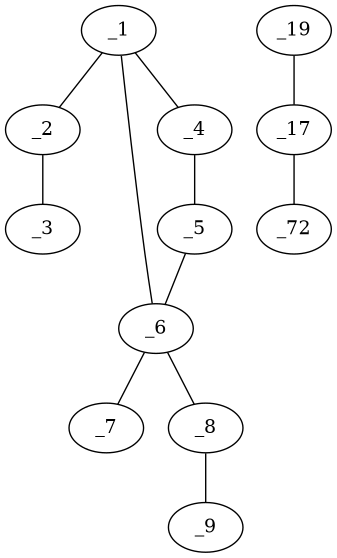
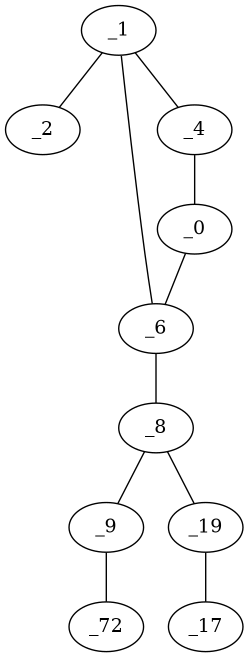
edge "_17" -- "_72": now "_9" -- "_72"
node "_3": removed
node "_5": label "_5" -> "_0"
node "_7": removed
edge "_8" -- "_19": added
